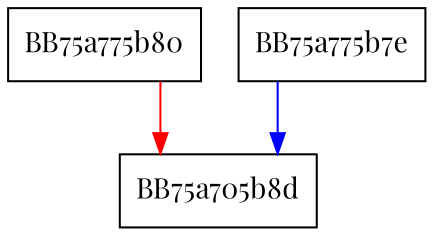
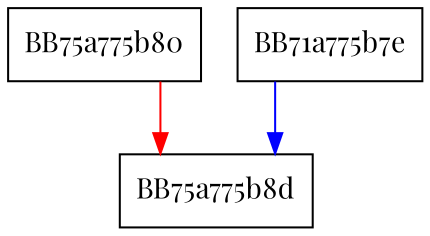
node "BB75a775b7e": label "BB75a775b7e" -> "BB71a775b7e"
node "BB75a705b8d": label "BB75a705b8d" -> "BB75a775b8d"
